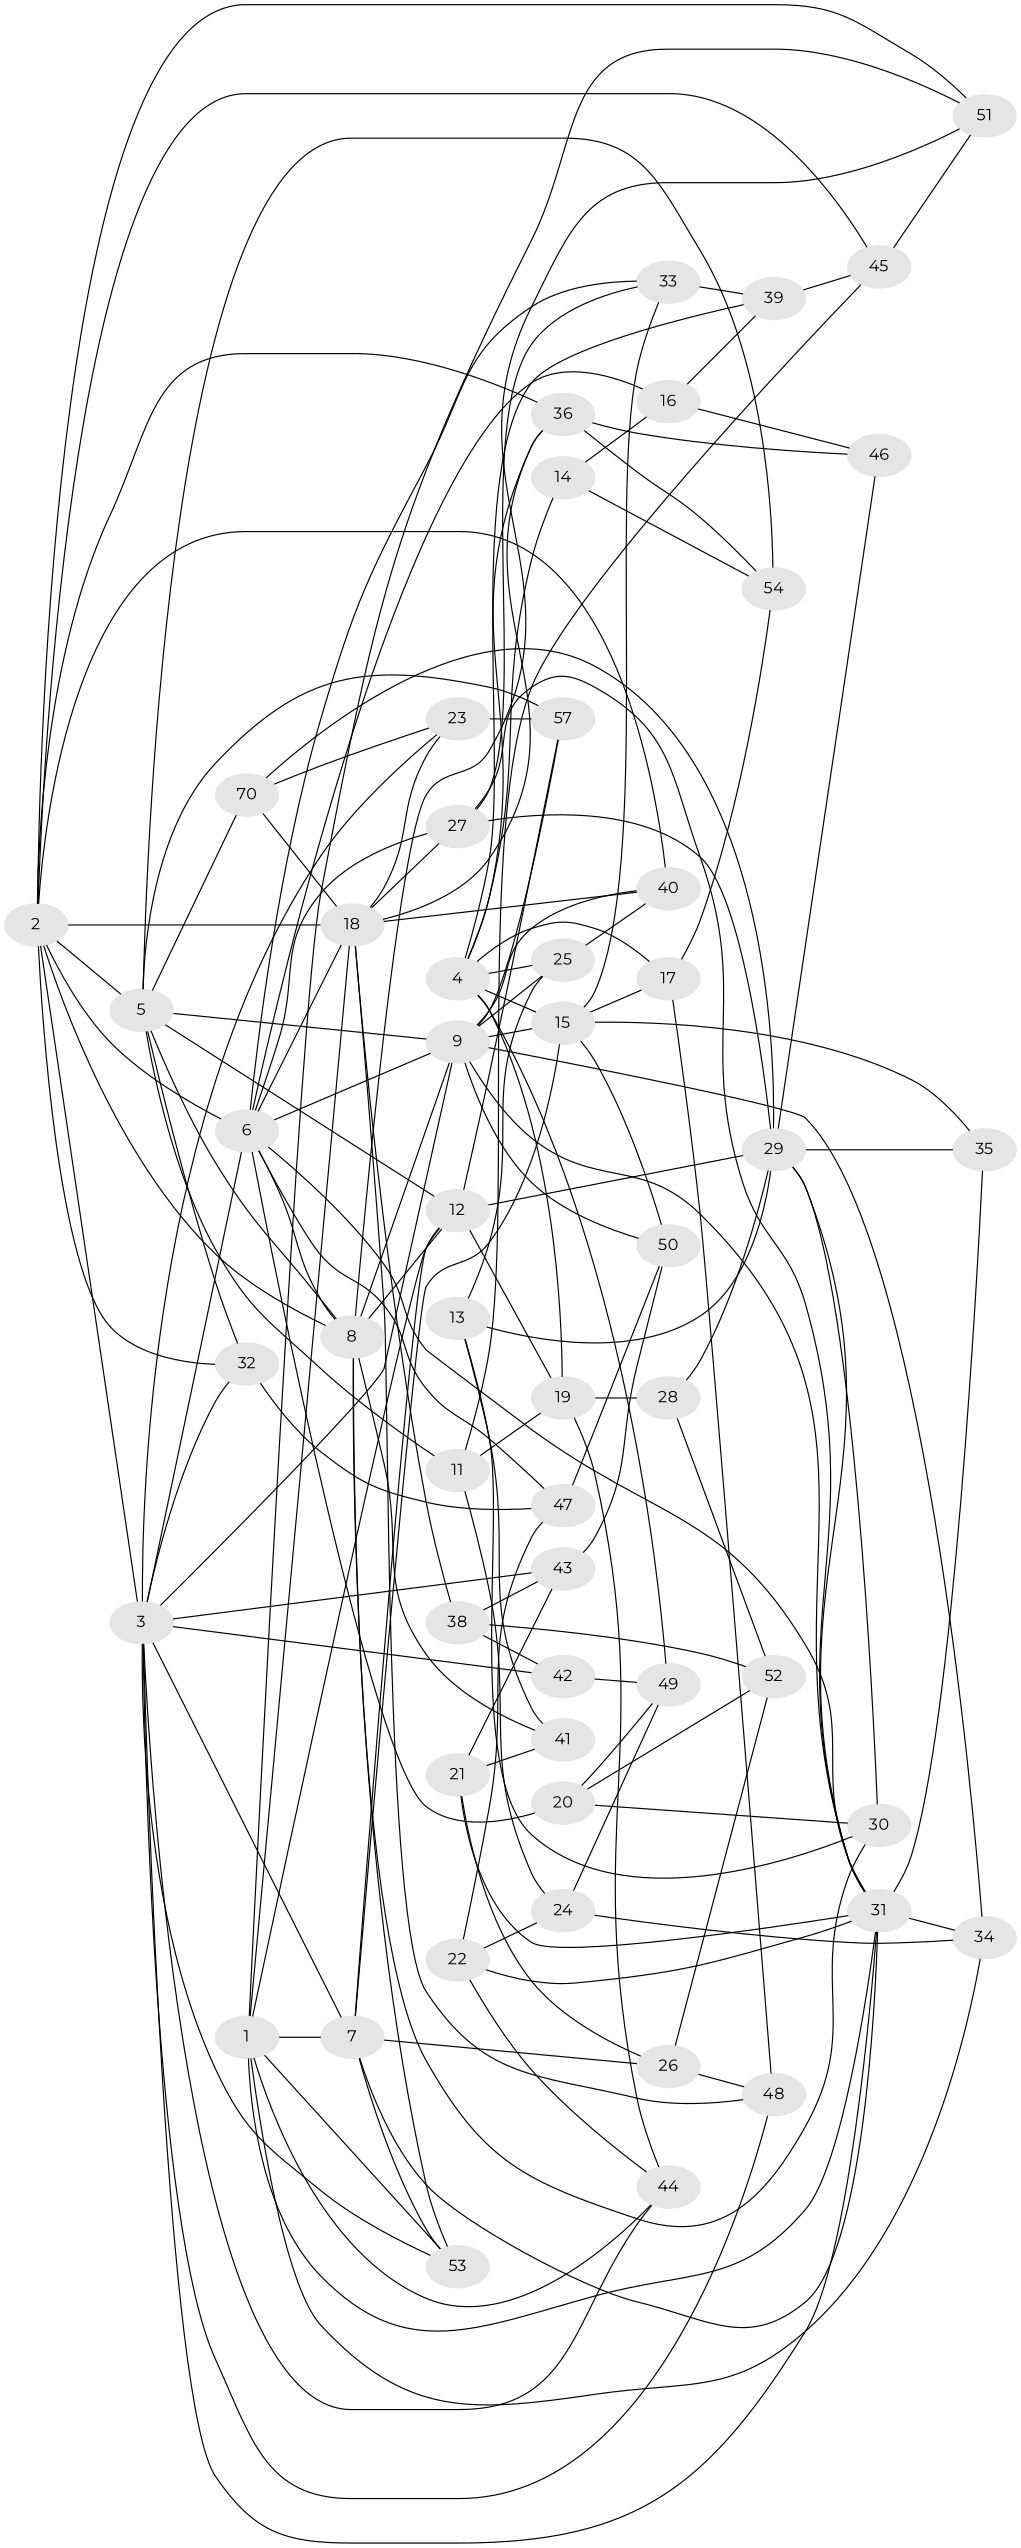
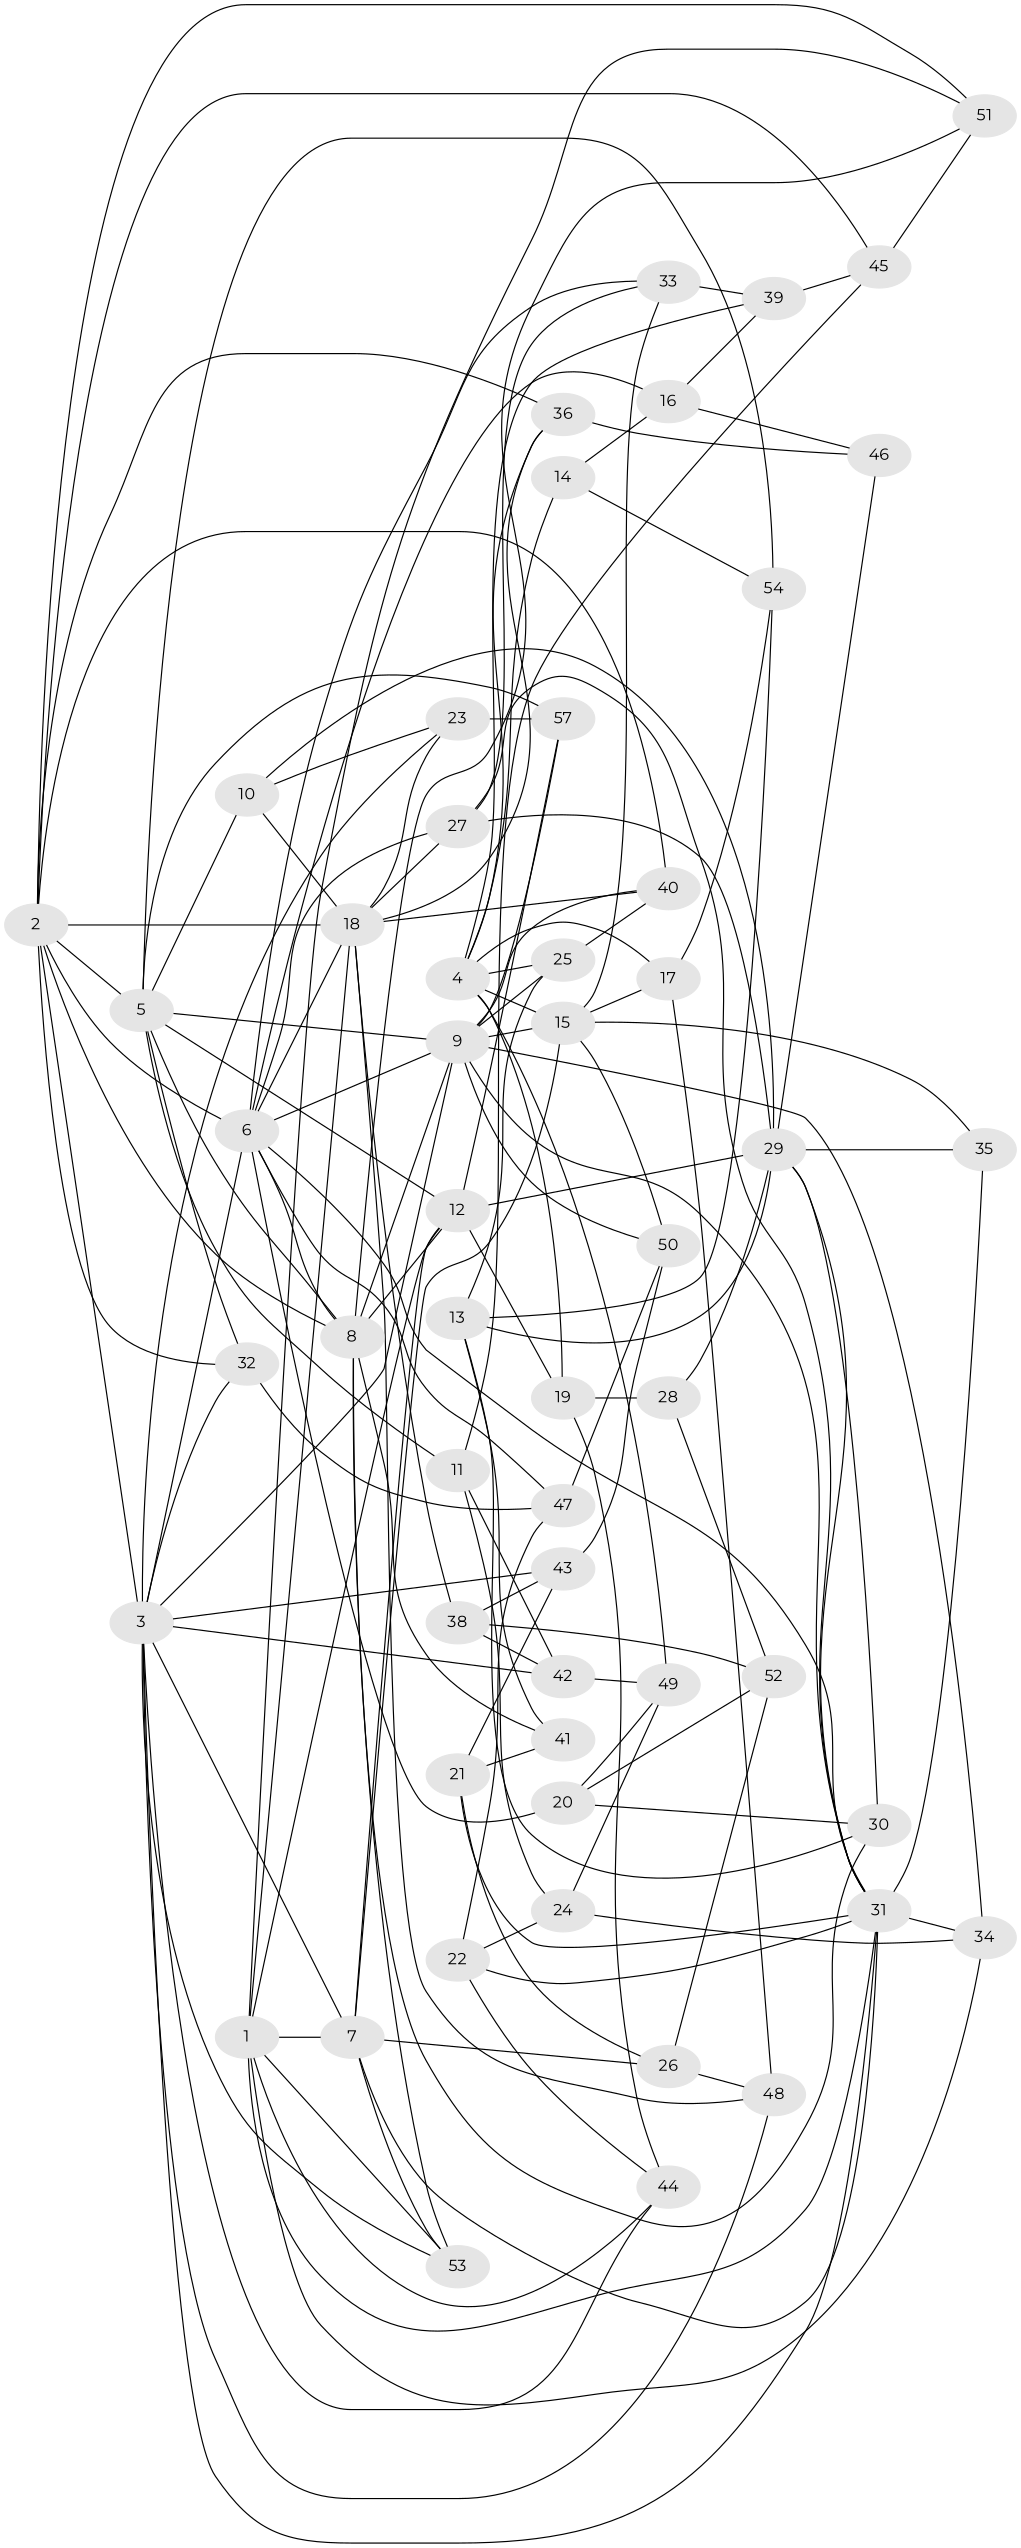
edge "36" -- "54": now "13" -- "54"
node "70": label "70" -> "10"
edge "19" -- "11": now "42" -- "11"
